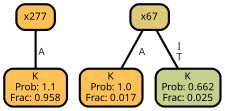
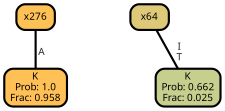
node "x277": label "x277" -> "x276"
node "x67": label "x67" -> "x64"
node "K Prob: 1.1 Frac: 0.958": label "K Prob: 1.1 Frac: 0.958" -> "K Prob: 1.0 Frac: 0.958"
node "K Prob: 1.0 Frac: 0.017": removed
